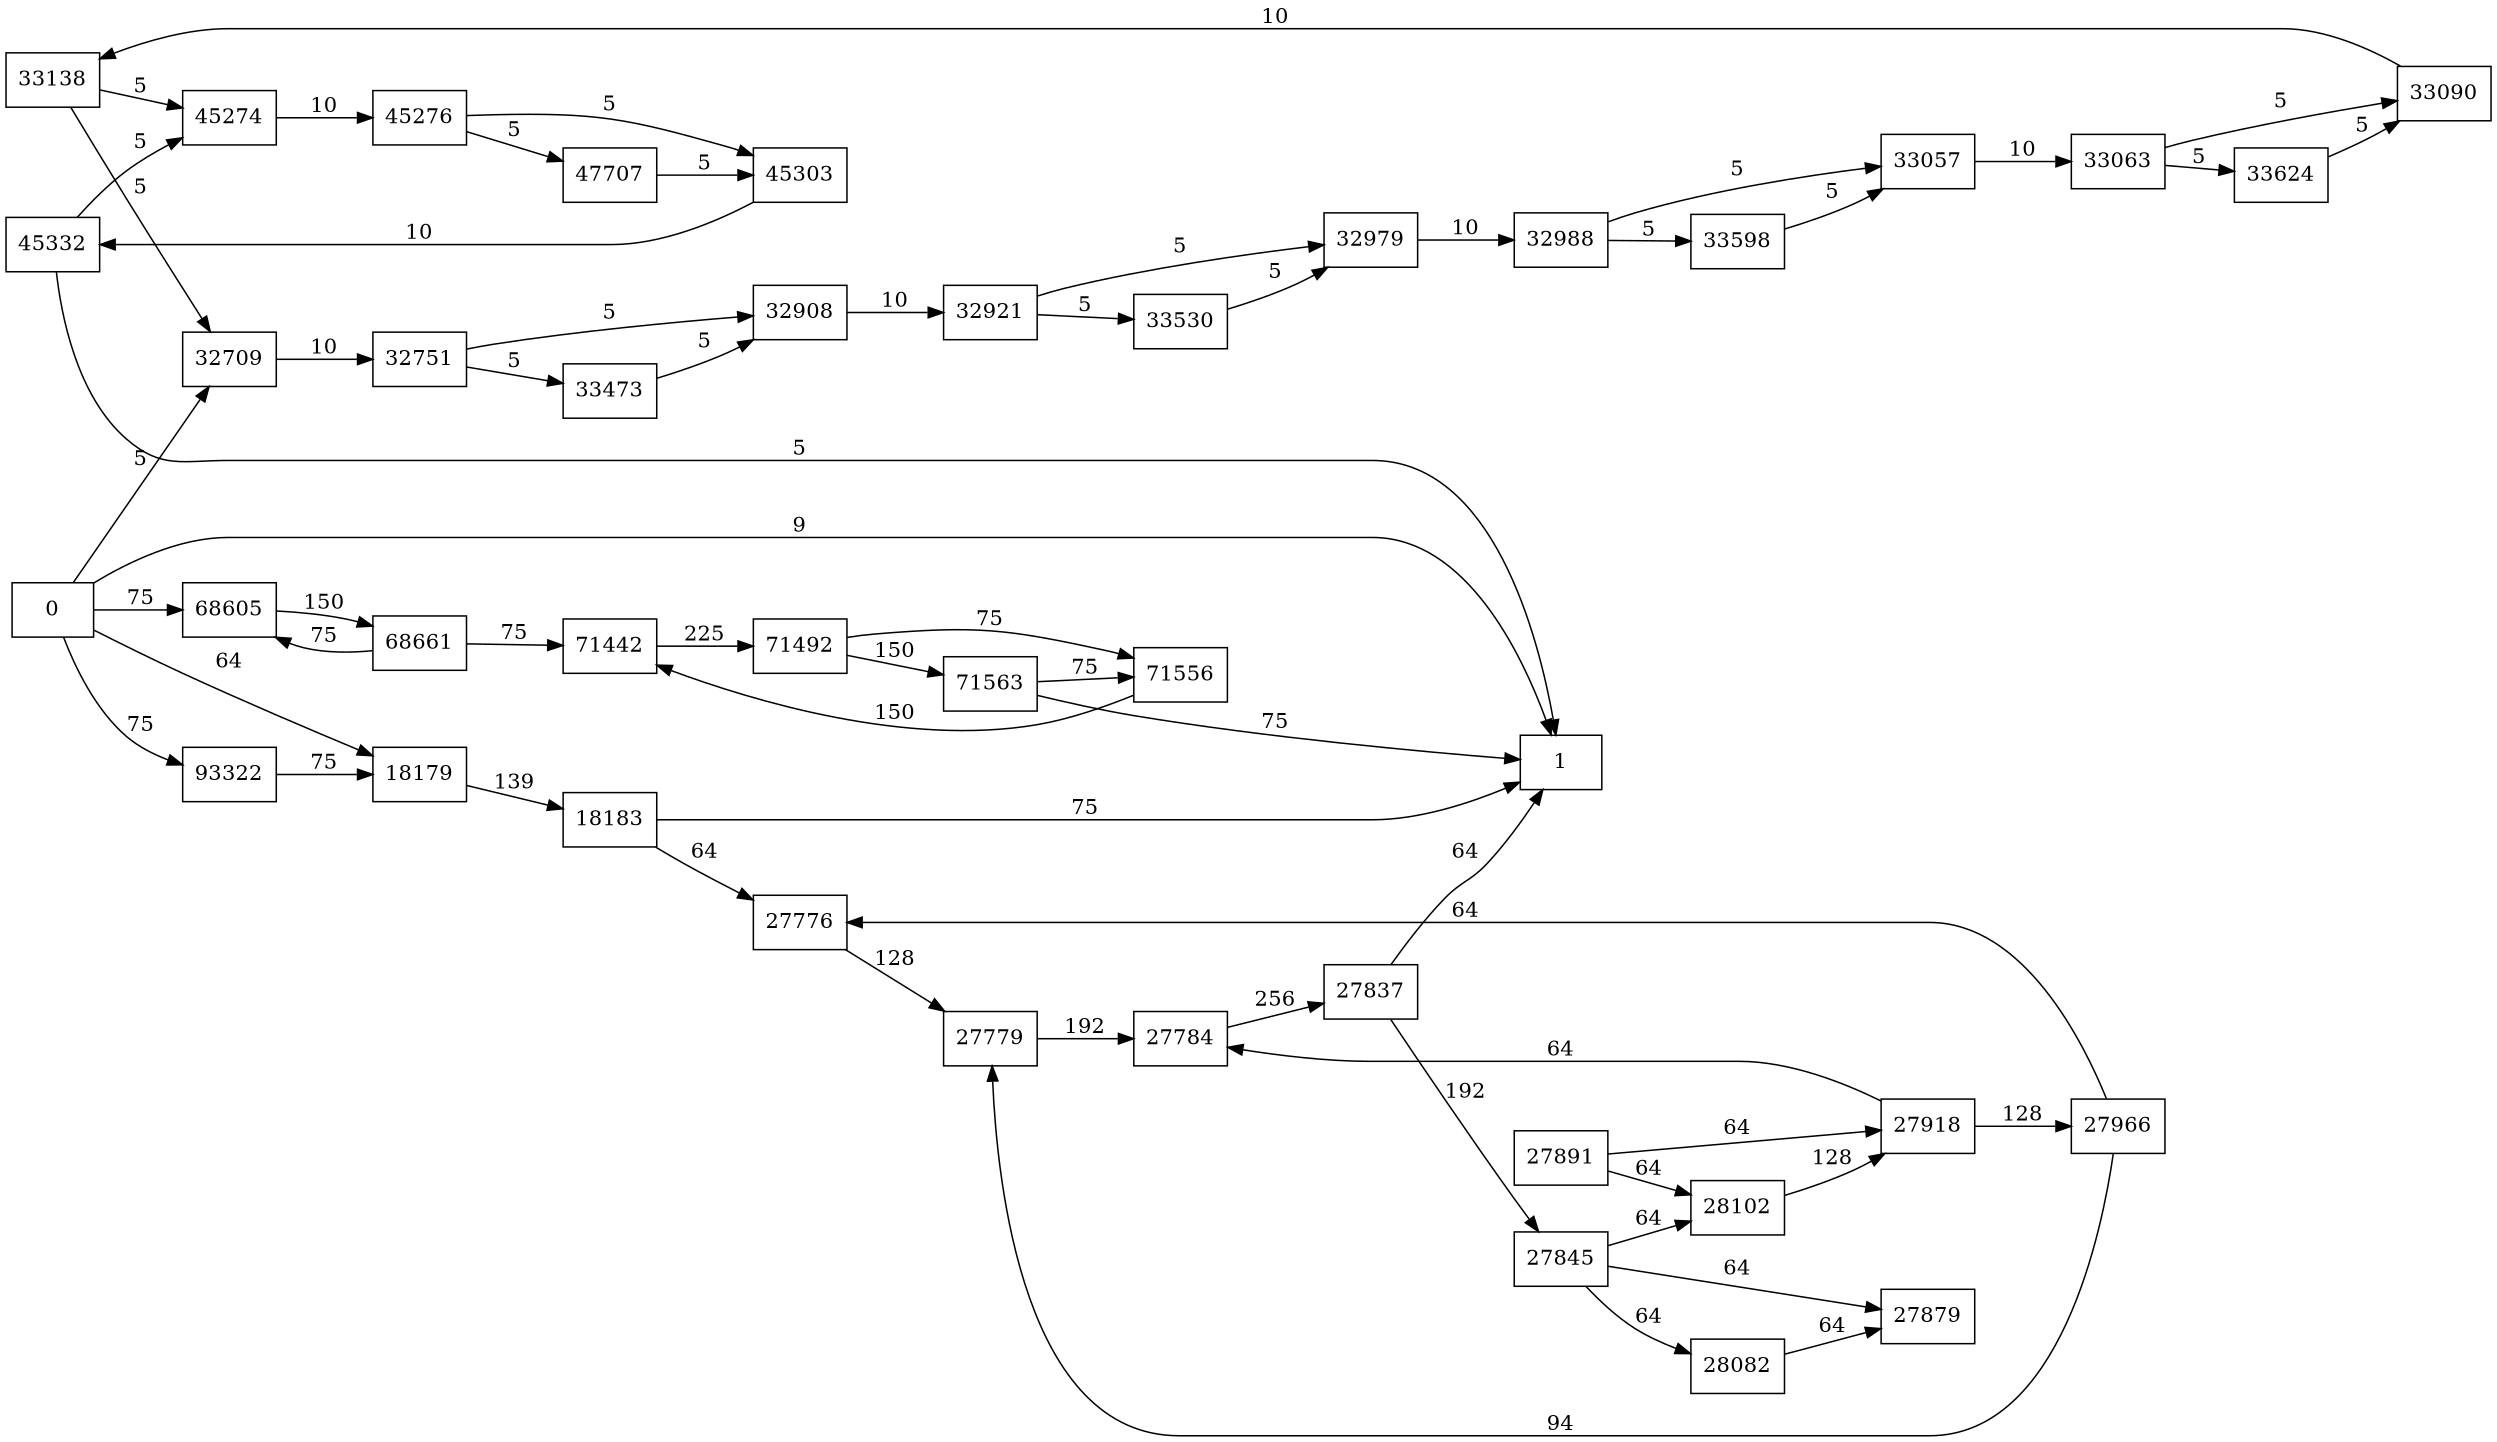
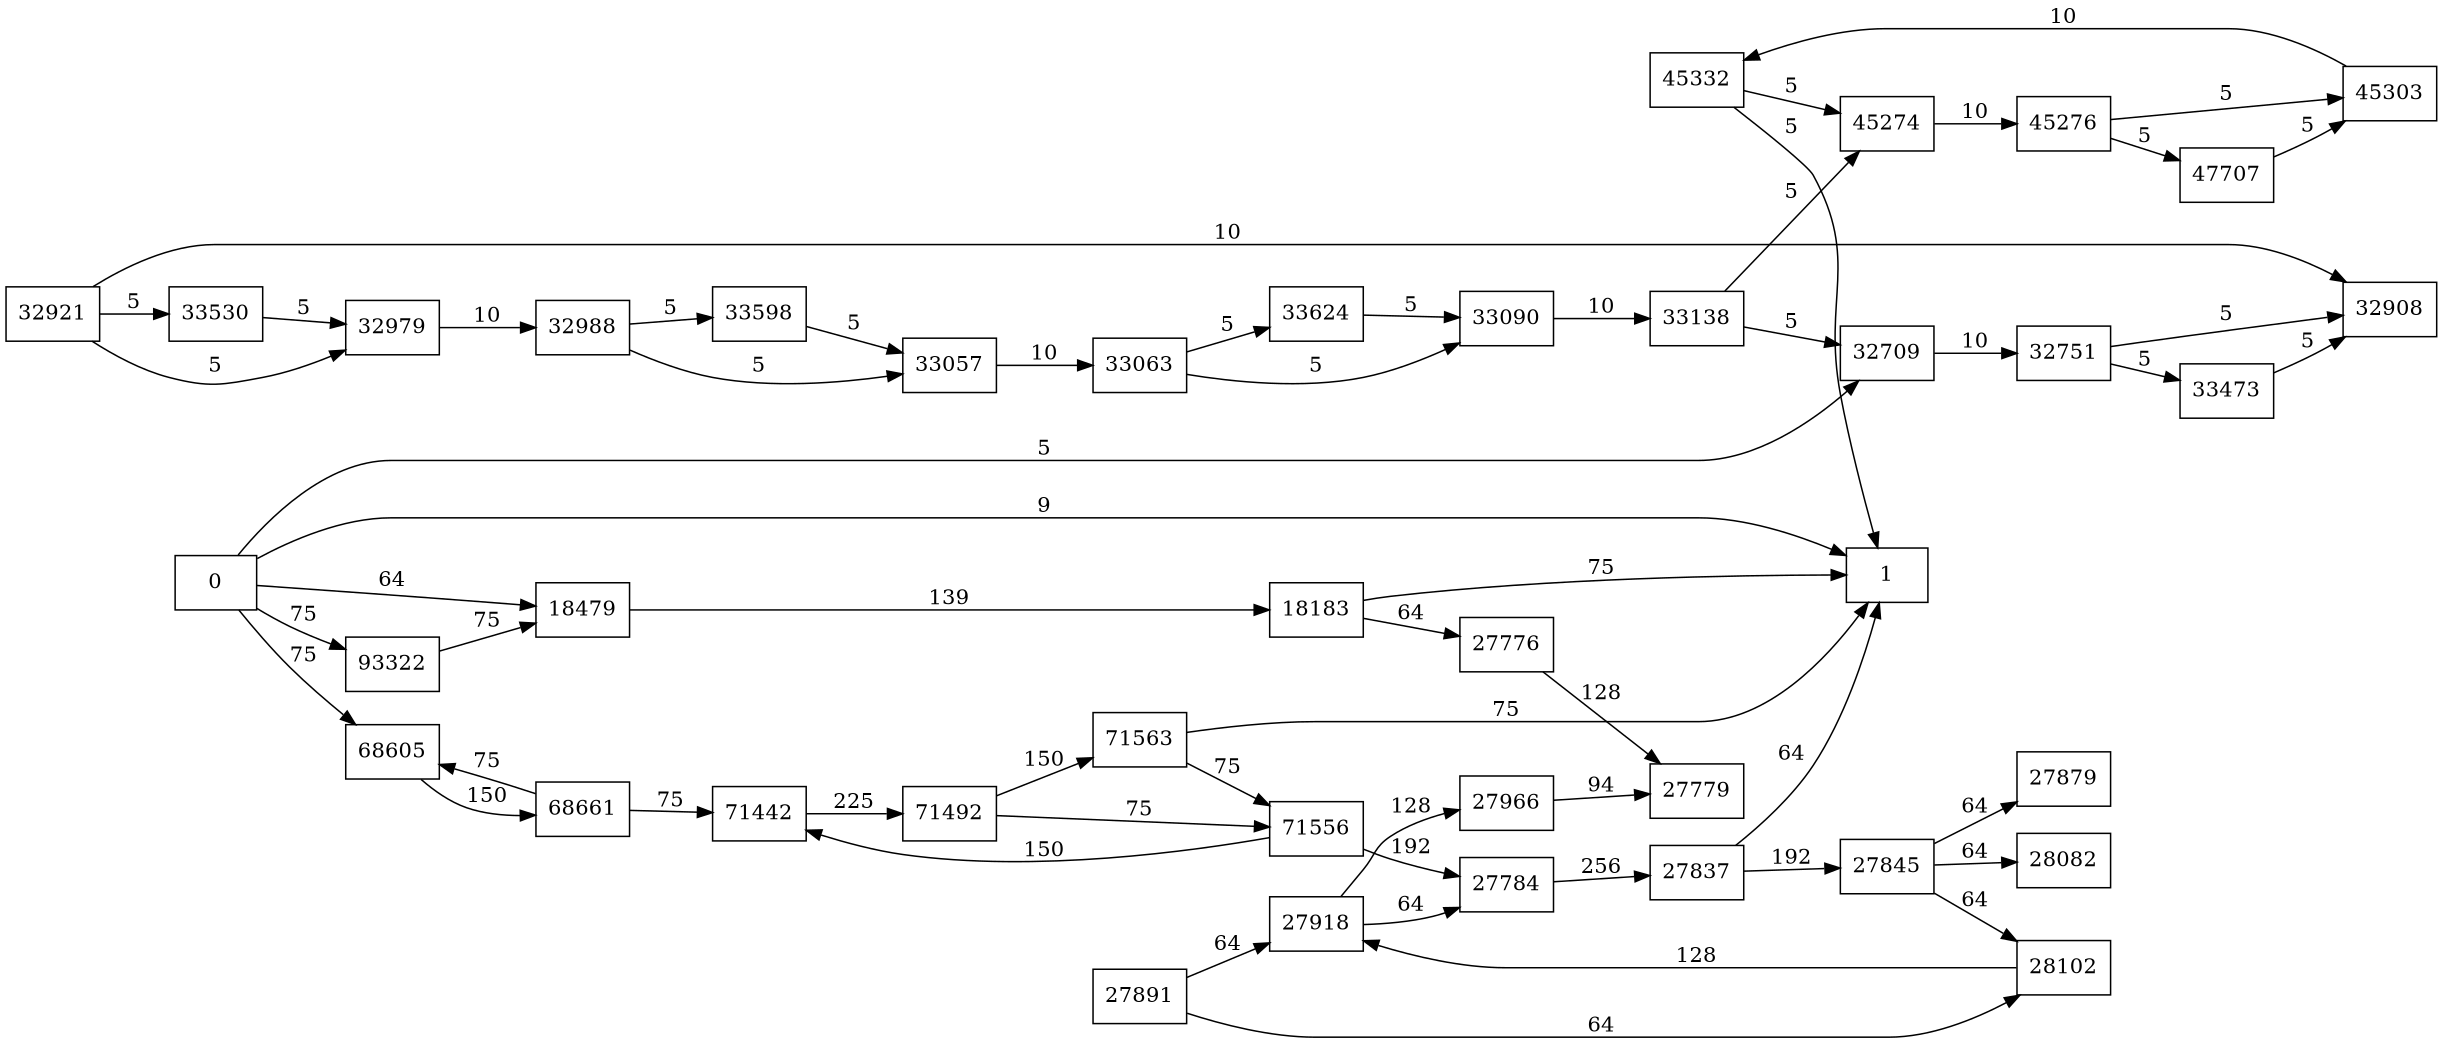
edge "32908" -> "32921": reversed
node "18179": label "18179" -> "18479"
edge "27966" -> "27776": removed, label "64"
edge "27779" -> "27784": now "71556" -> "27784"
edge "28082" -> "27879": removed, label "64"
